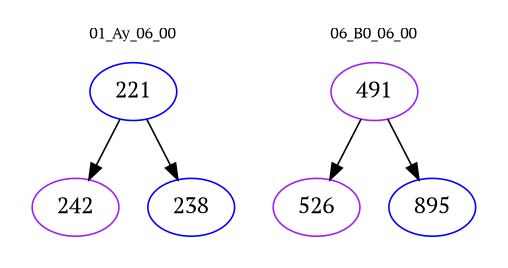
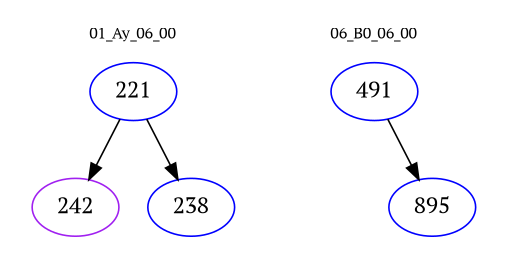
node "491": color purple -> blue
node "526": removed
